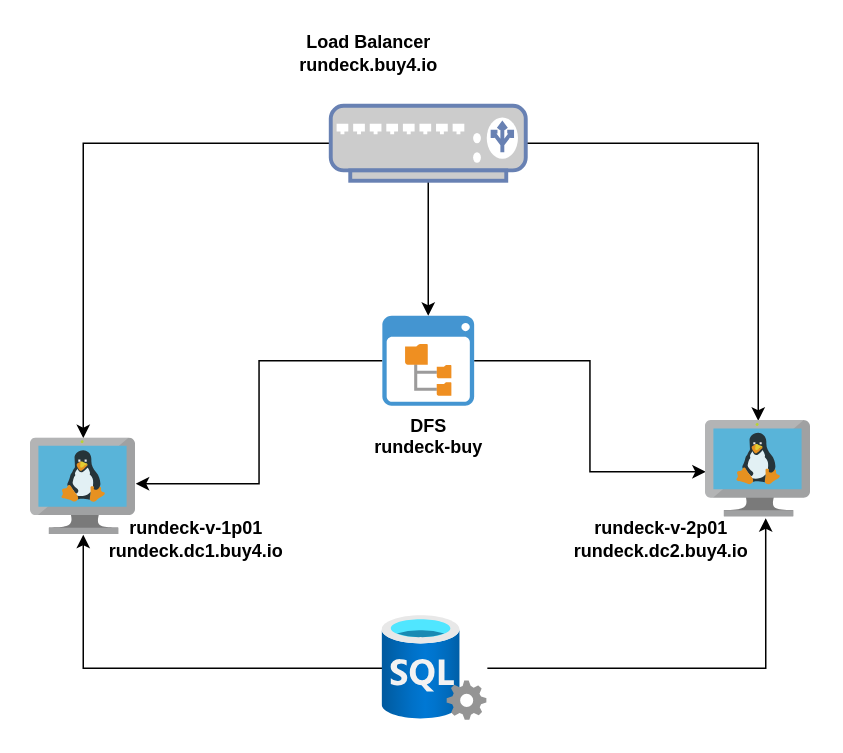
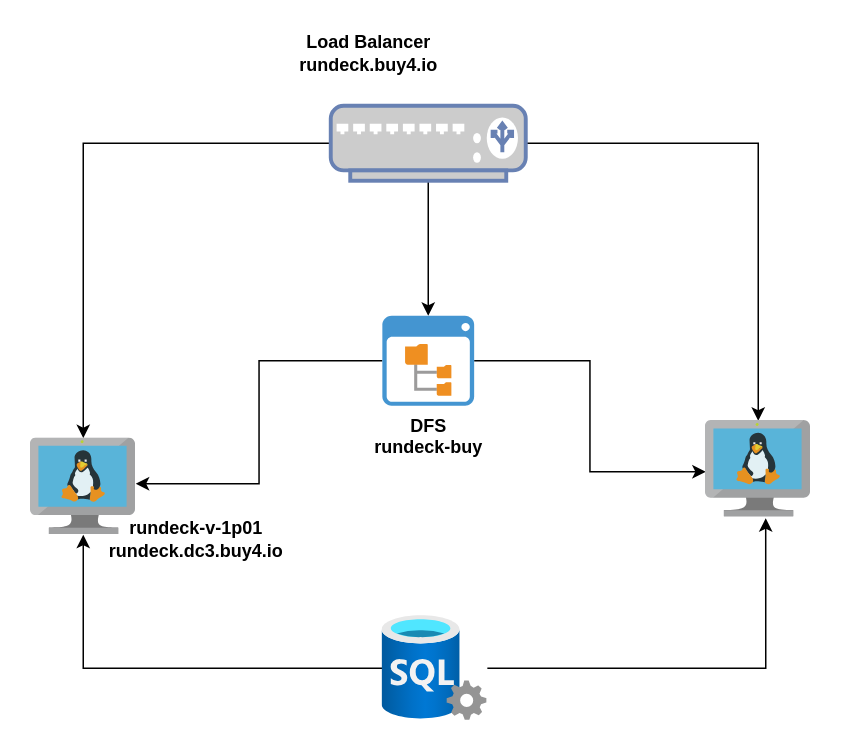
node "rundeck-v-1p01rundeck.dc1.buy4.io": label "rundeck-v-1p01rundeck.dc1.buy4.io" -> "rundeck-v-1p01rundeck.dc3.buy4.io"
node "rundeck-v-2p01rundeck.dc2.buy4.io": removed
